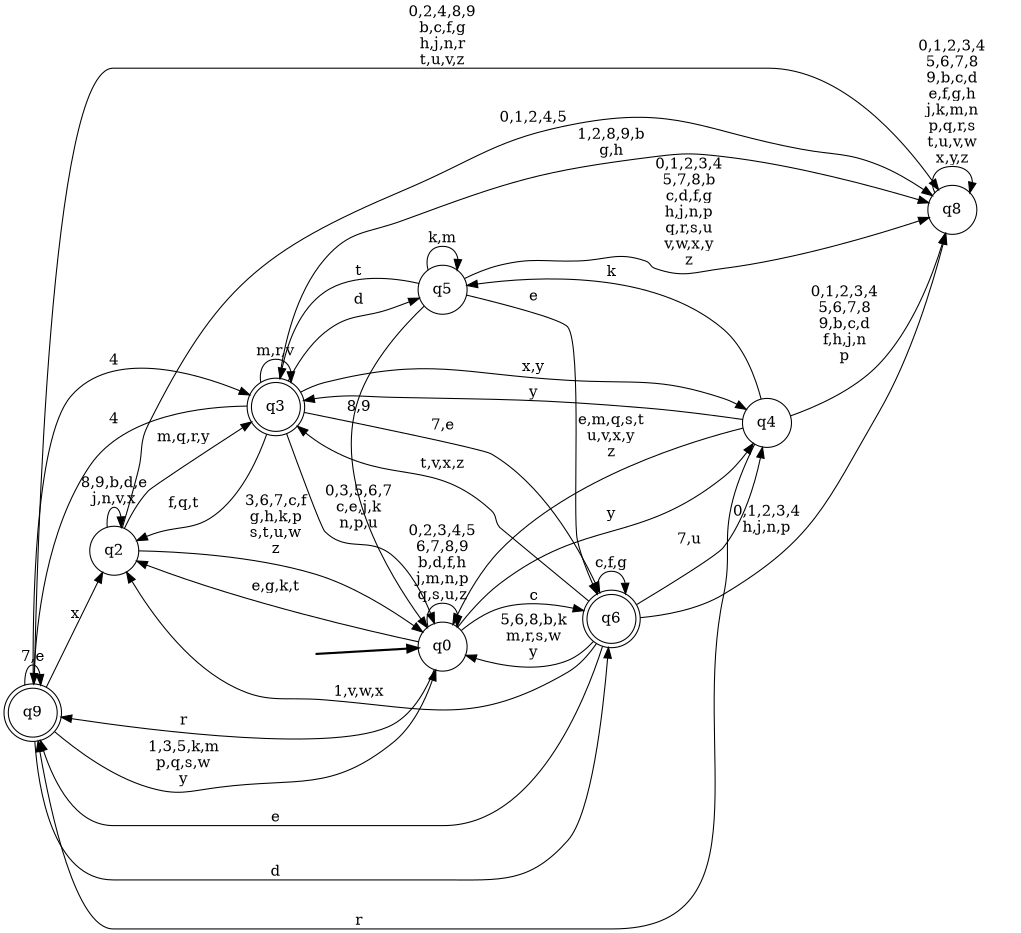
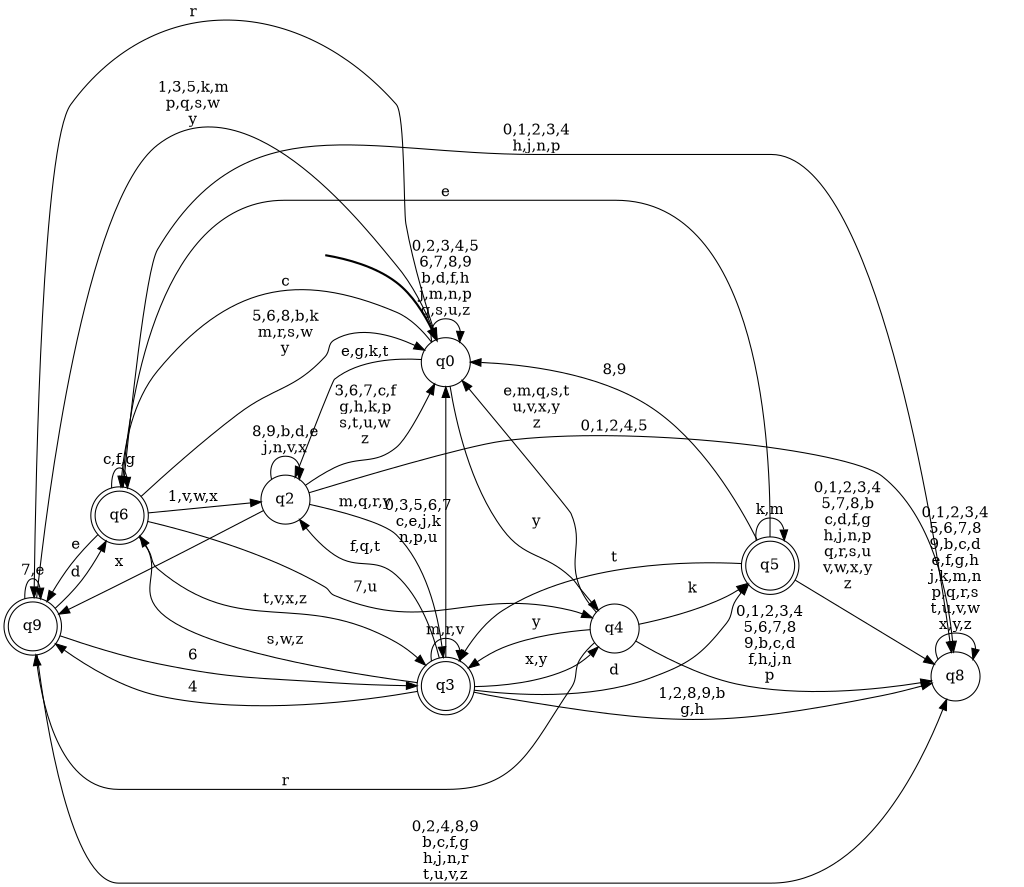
node "q5": shape circle -> doublecircle
edge "q9" -> "q3": label "4" -> "6"
edge "q3" -> "q6": label "7,e" -> "s,w,z"
edge "q9" -> "q2": reversed
